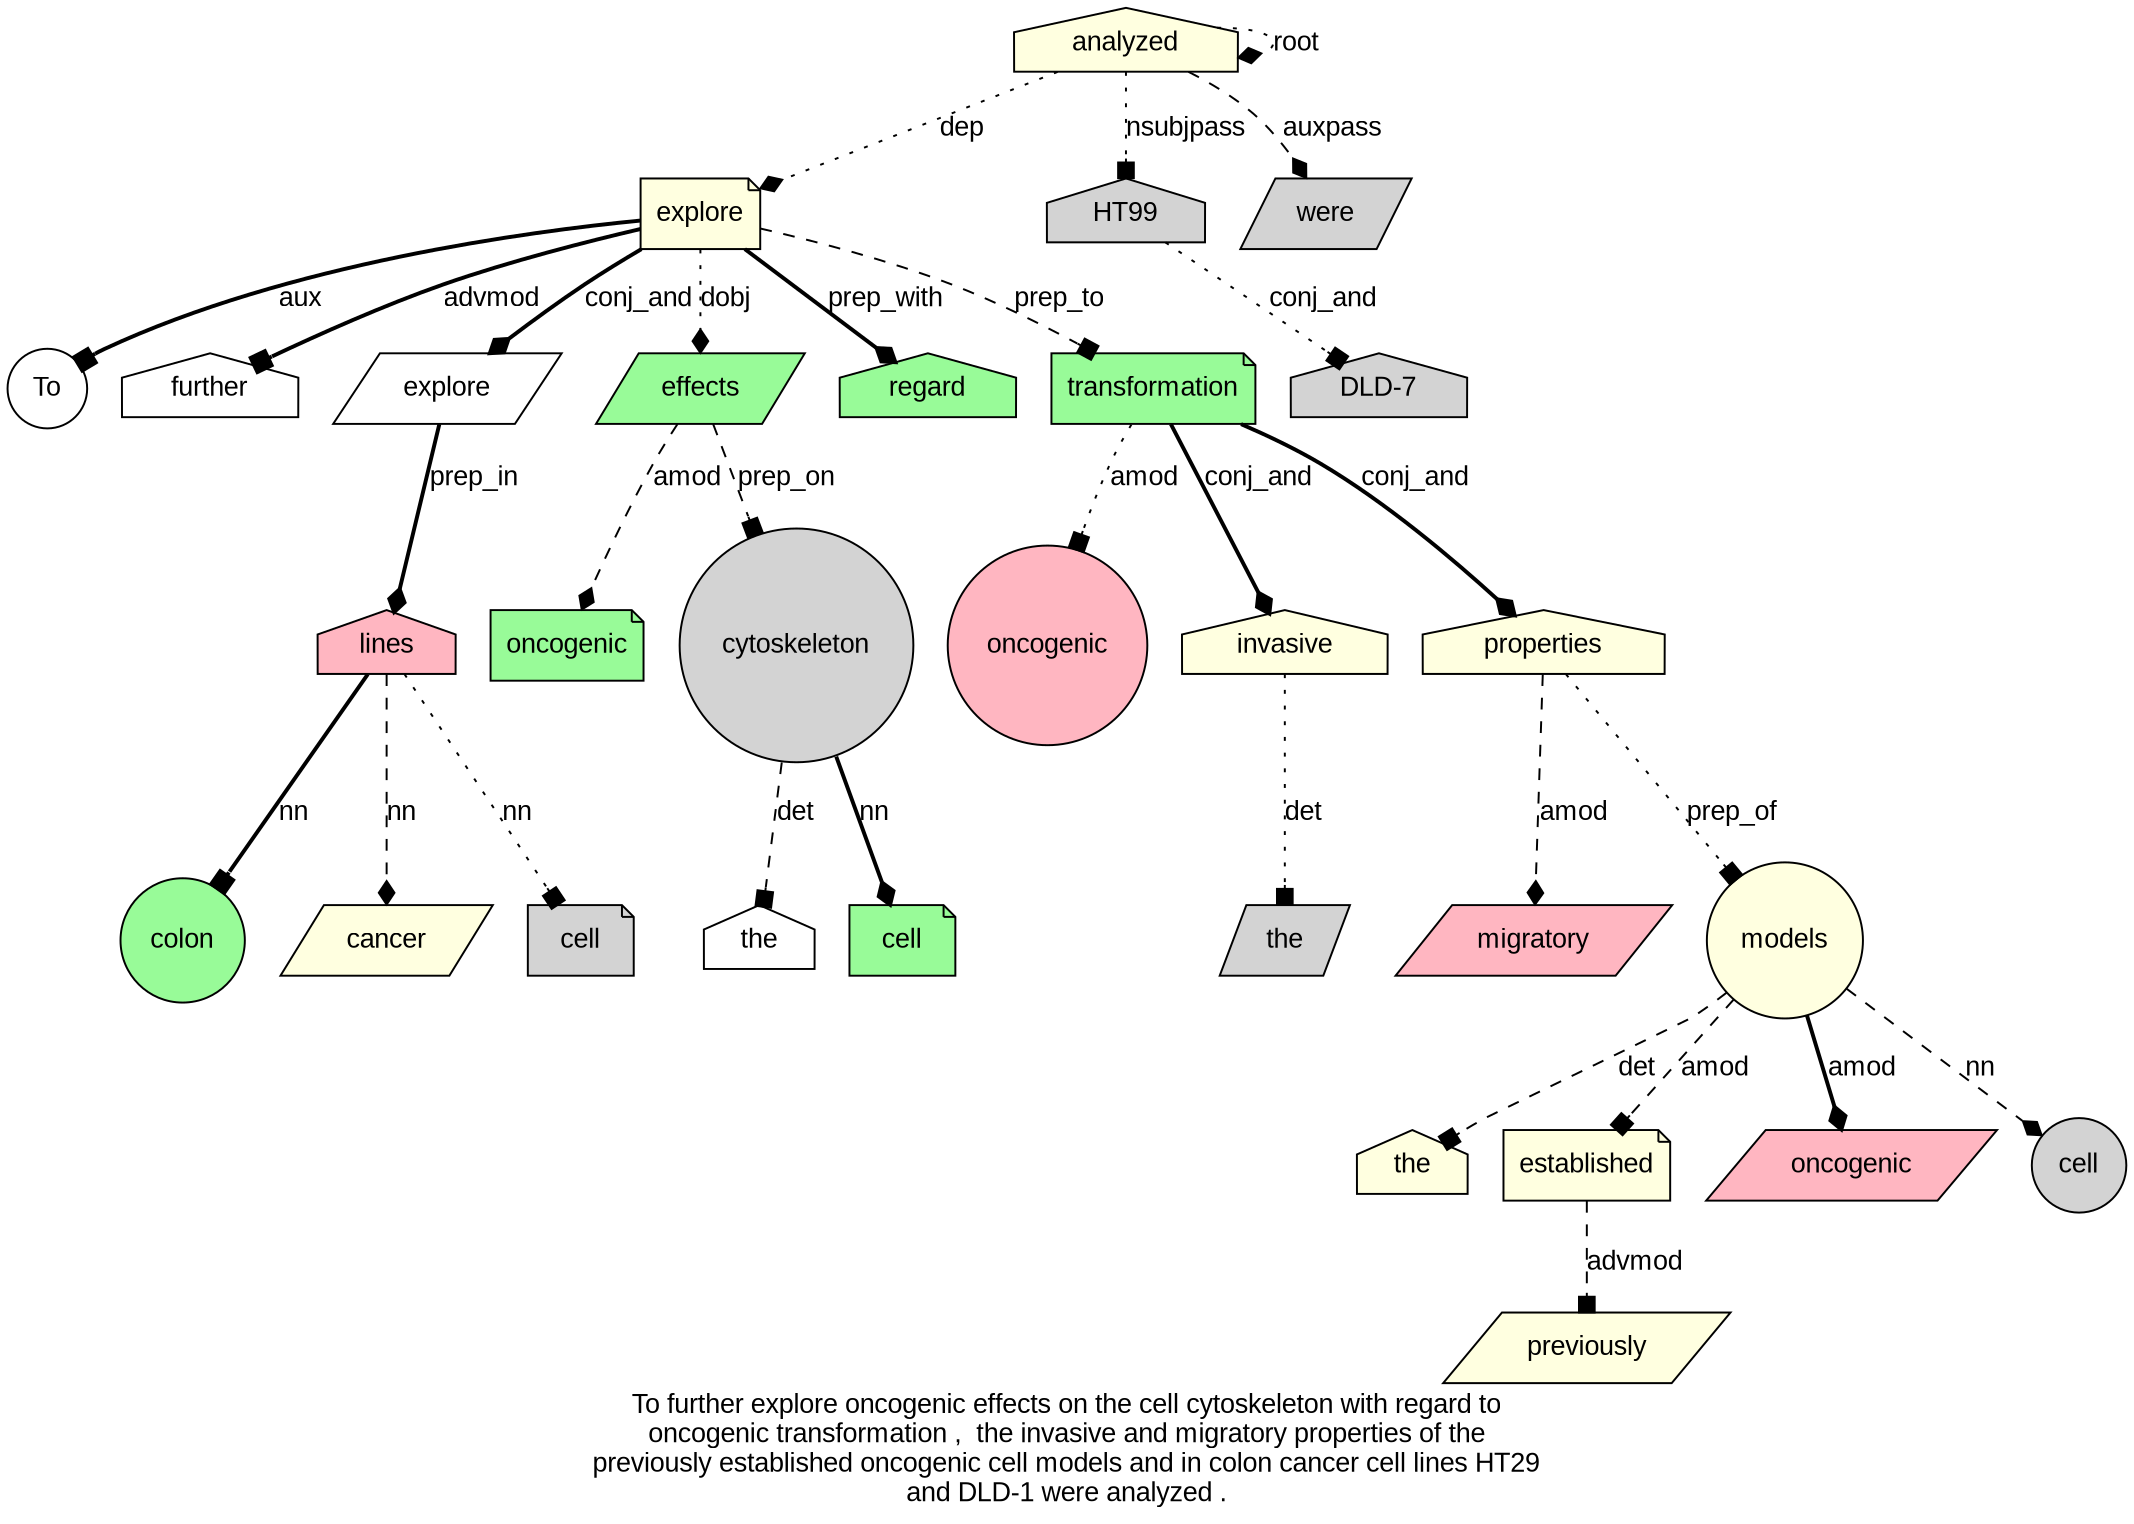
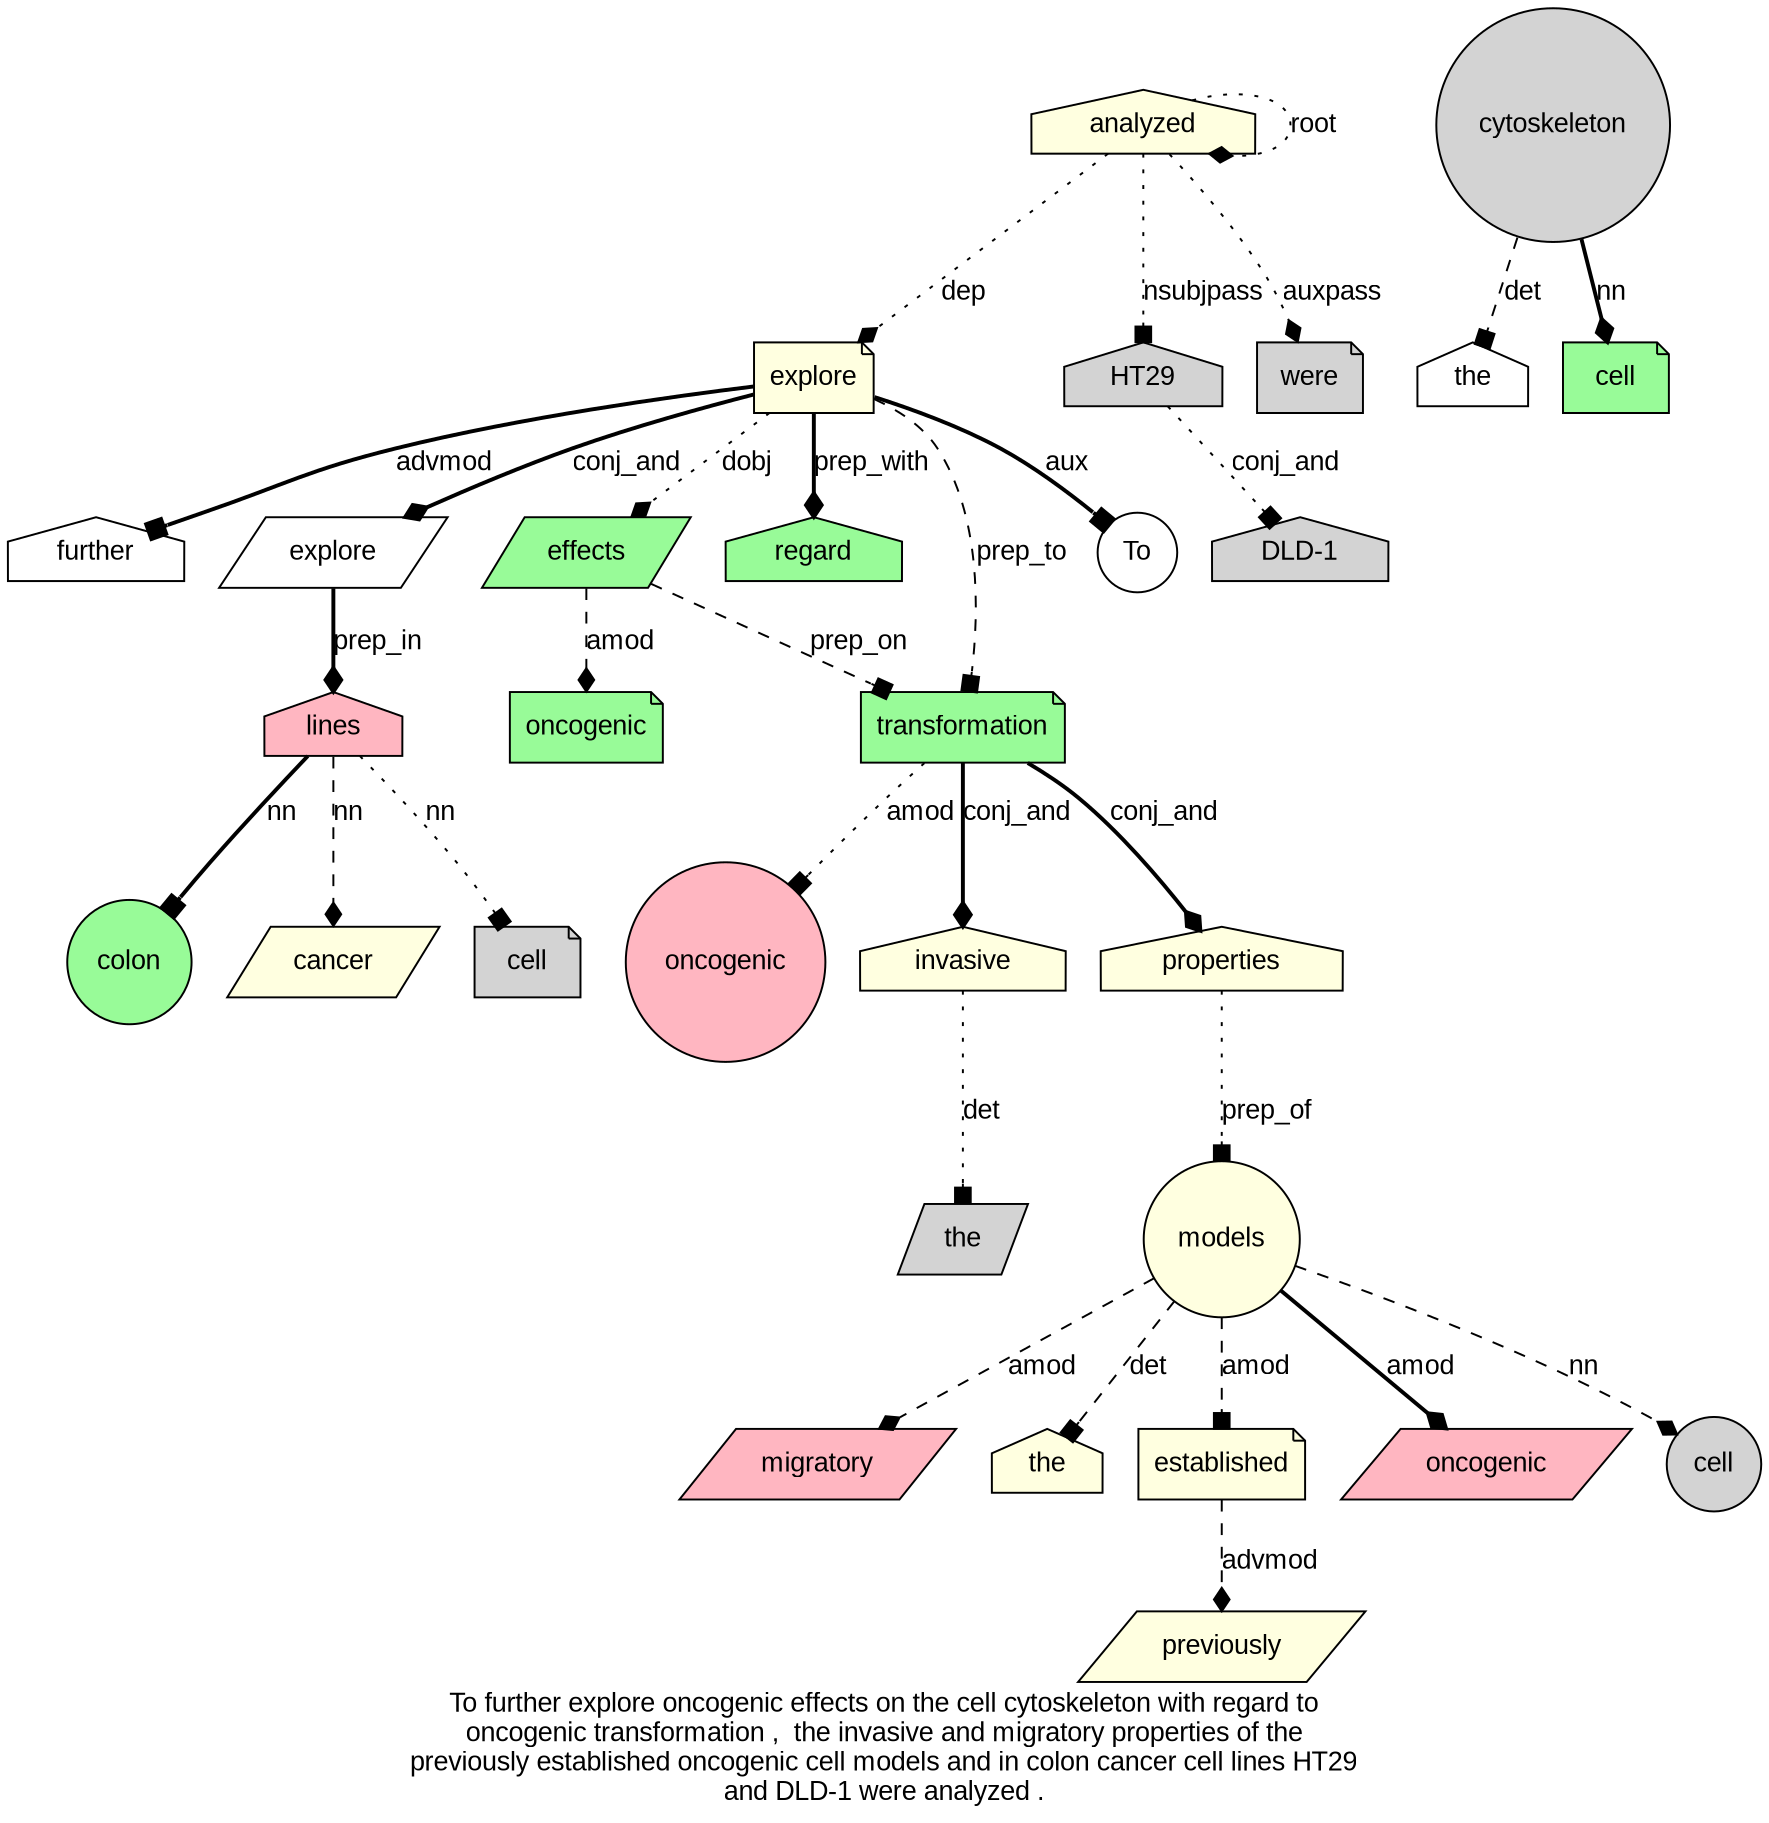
edge "analyzed" -> "were": style dashed -> dotted
node "HT99": label "HT99" -> "HT29"
node "were": shape parallelogram -> note
node "DLD-7": label "DLD-7" -> "DLD-1"
edge "effects" -> "cytoskeleton": now "effects" -> "transformation"
edge "properties" -> "migratory": now "models" -> "migratory"
edge "established" -> "previously": arrowhead box -> diamond
